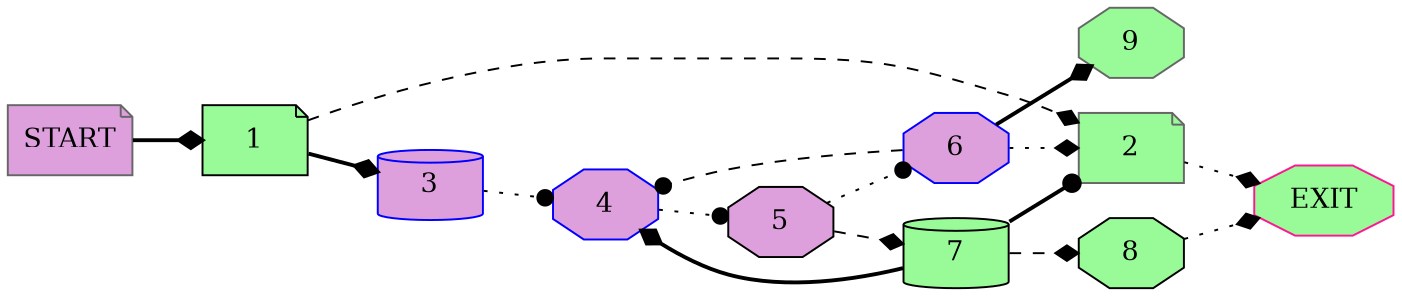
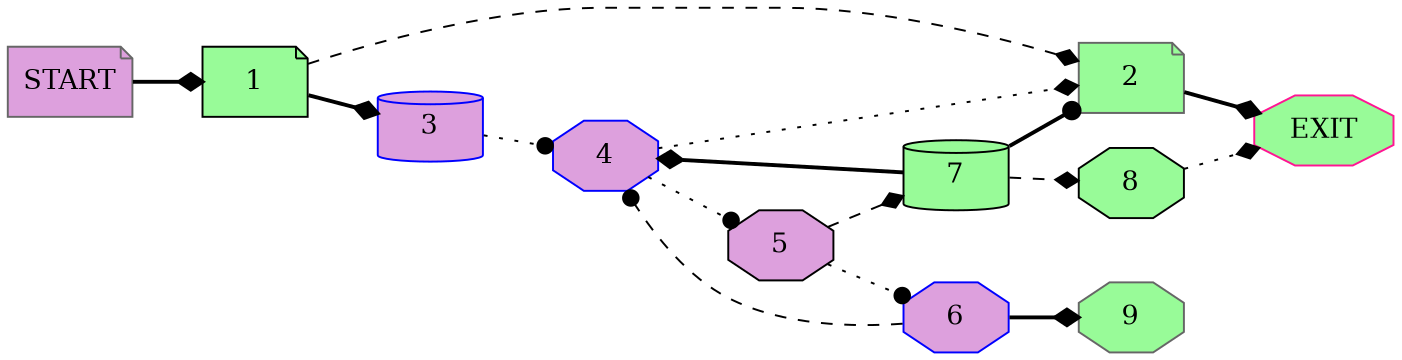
edge "6" -> "2": now "4" -> "2"
edge "2" -> "EXIT": style dotted -> bold
